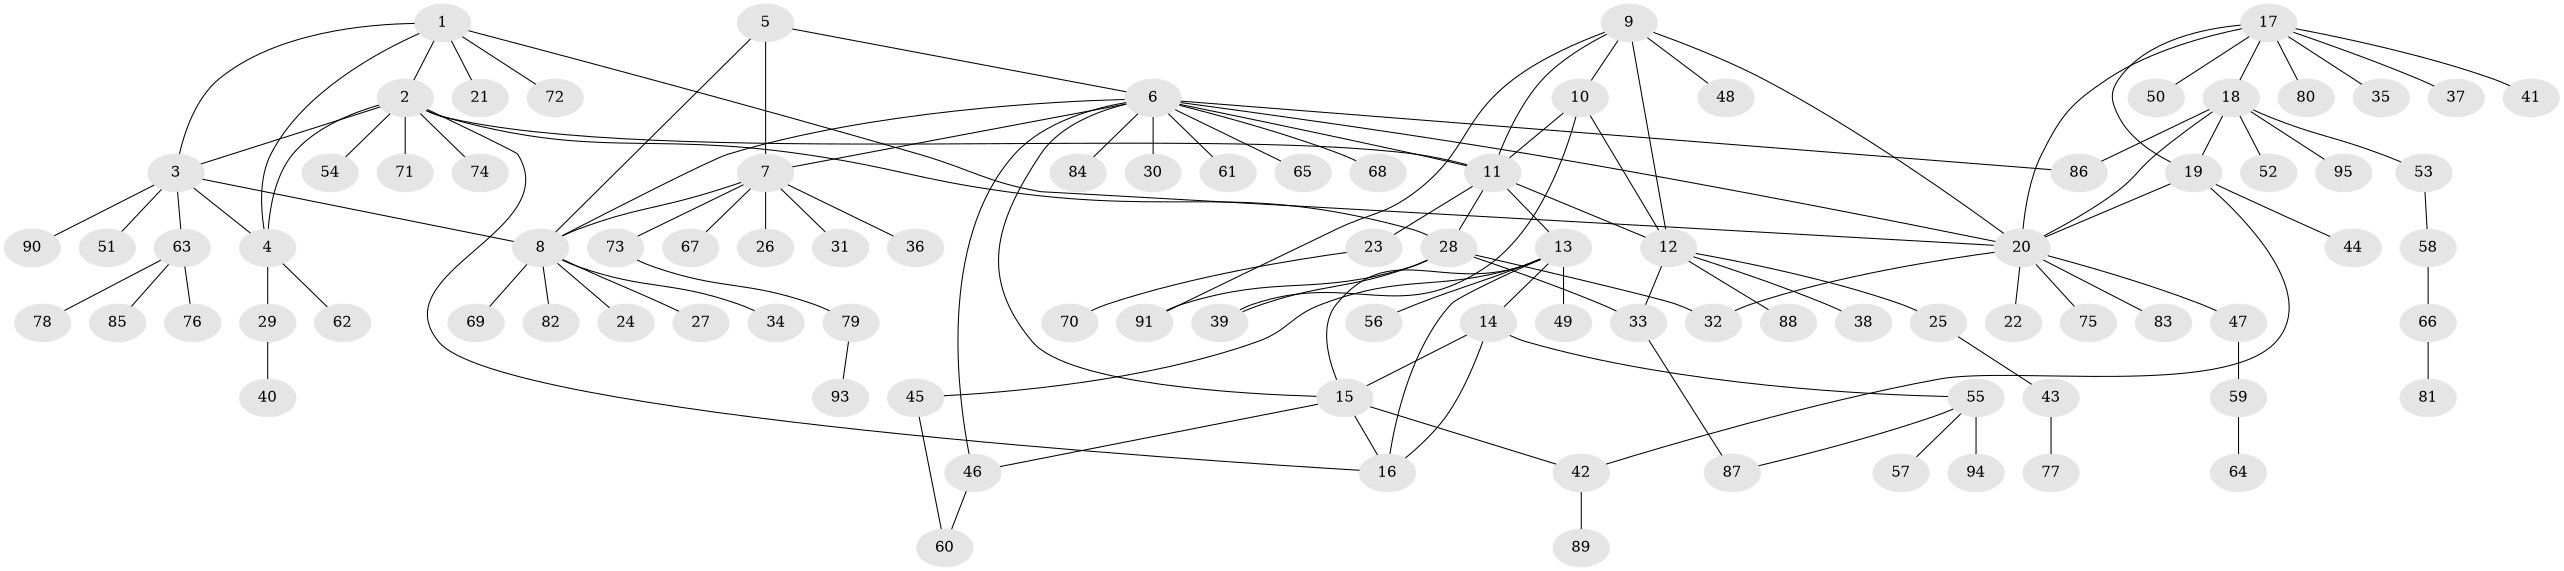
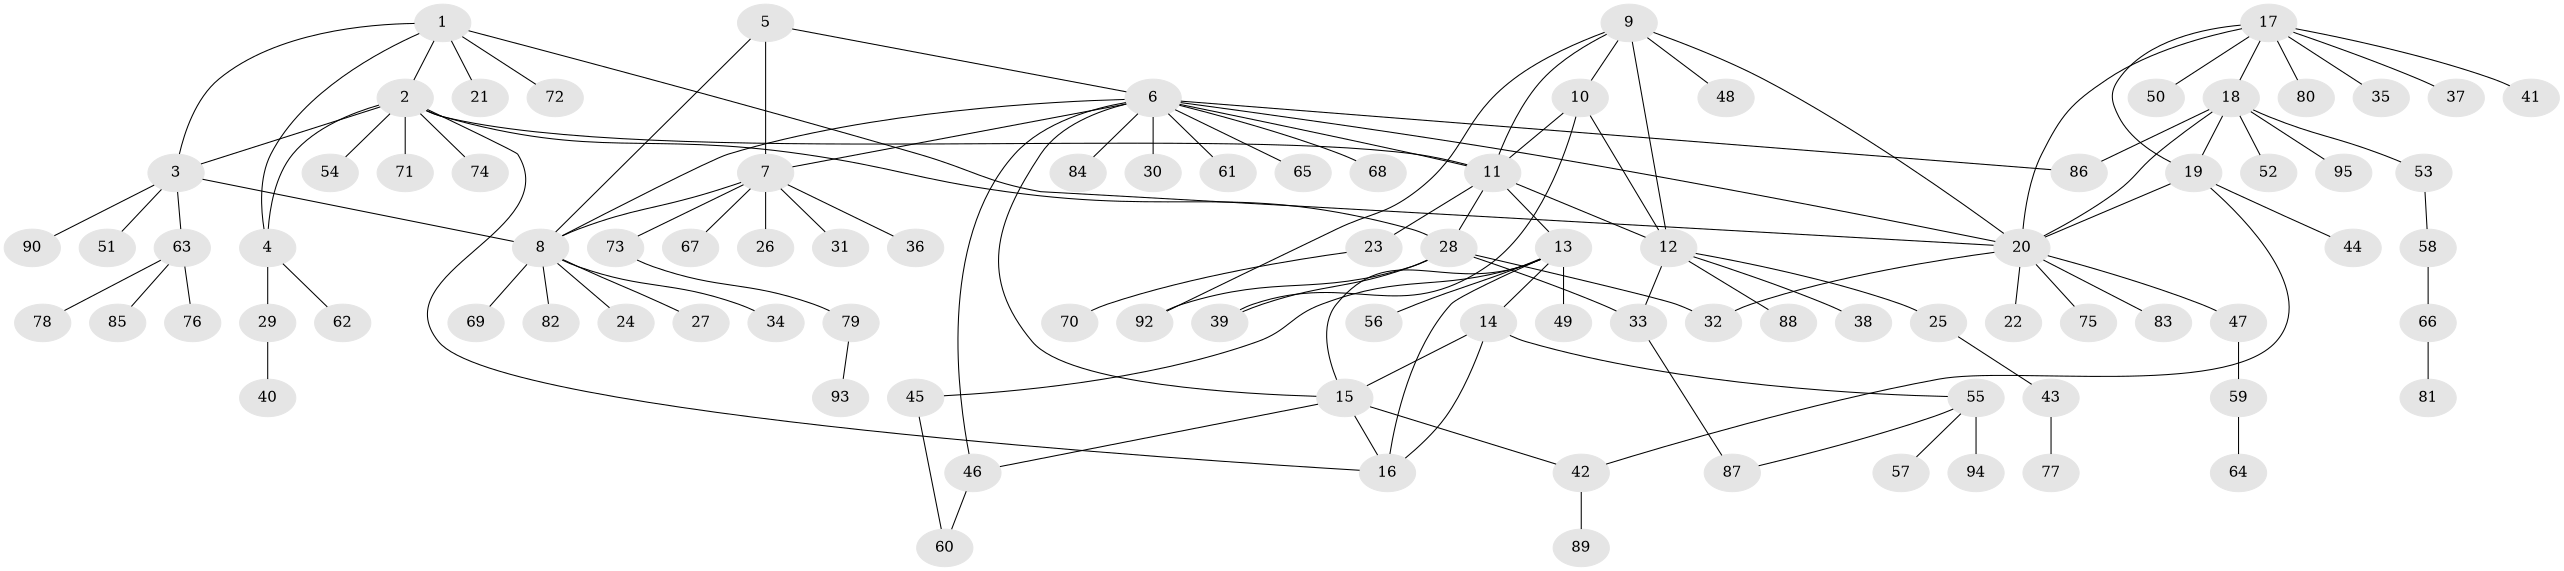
edge "3" -- "4": removed
node "91": label "91" -> "92"
